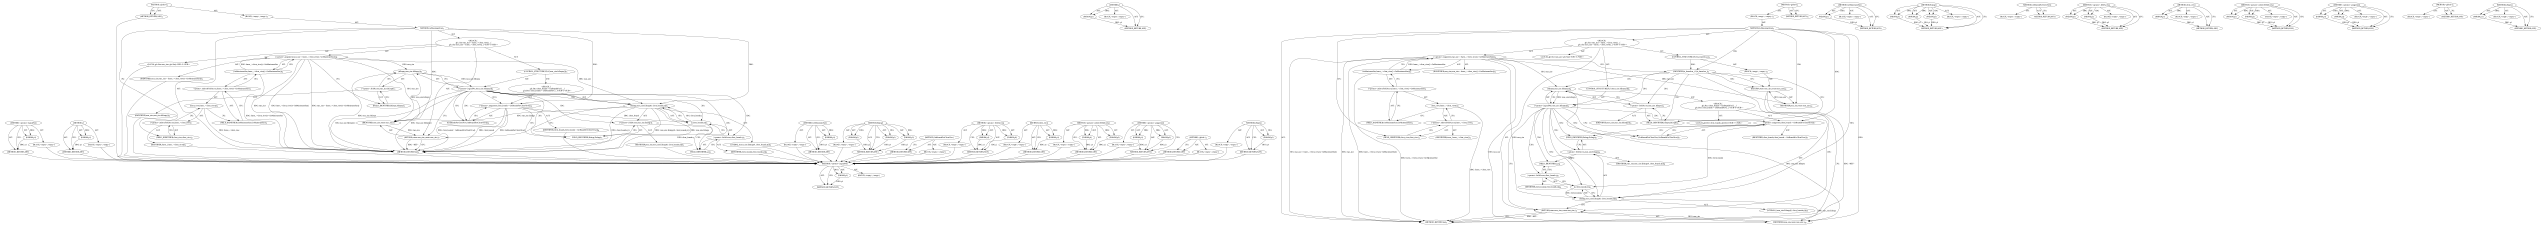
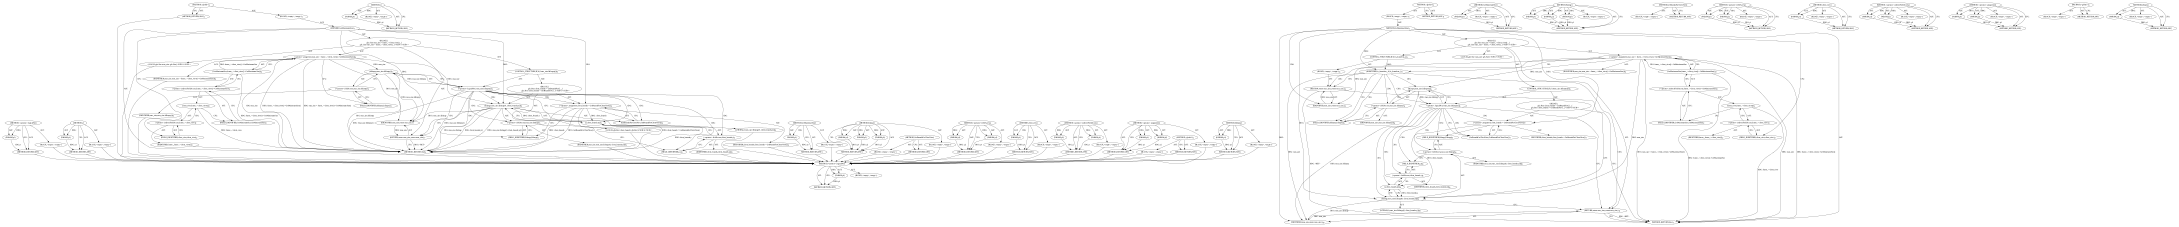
node "<(LOCAL,gfx.Rect client_bounds: gfx.Rect)<SUB>7</SUB>>": removed
node "<(LOCAL,gfx.Rect client_bounds: gfx.Rect)<SUB>4</SUB>>": added
